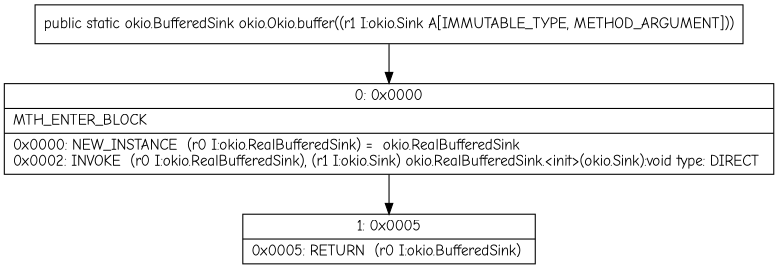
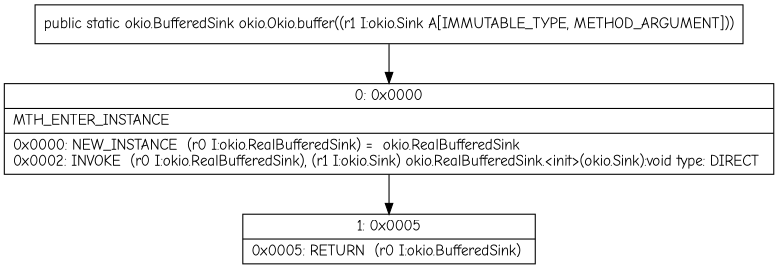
node "0: 0x0000": text "MTH_ENTER_BLOCK" -> "MTH_ENTER_INSTANCE"
